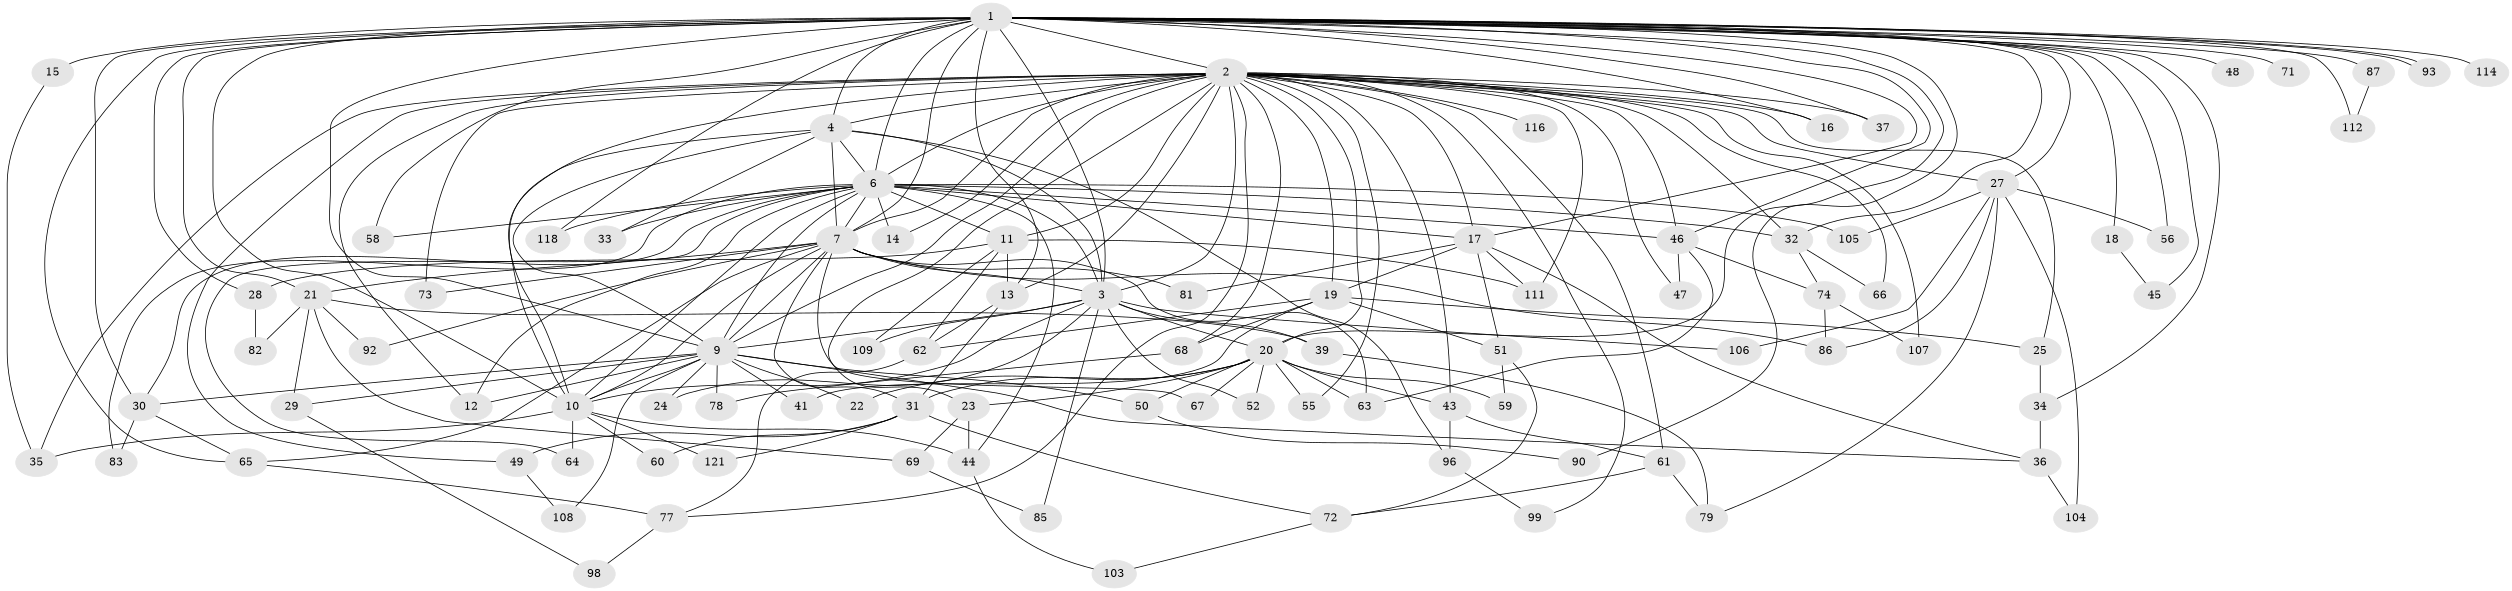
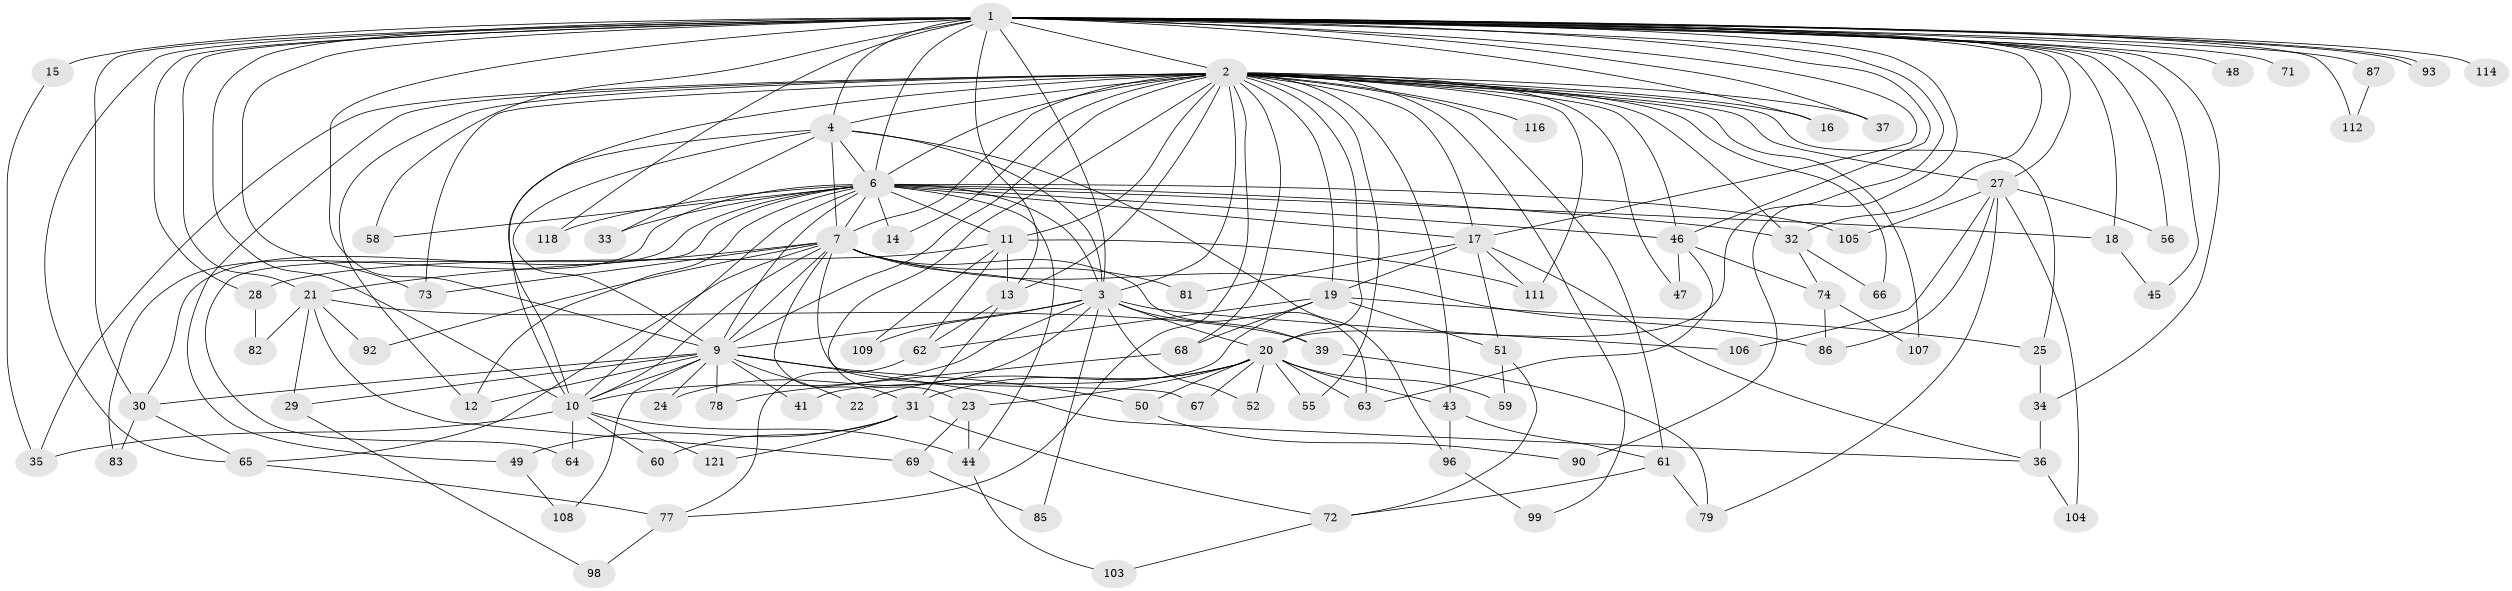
edge "1" -- "7": now "1" -- "73"
edge "6" -- "18": added
